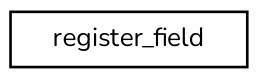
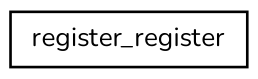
node "register_field": label "register_field" -> "register_register"
